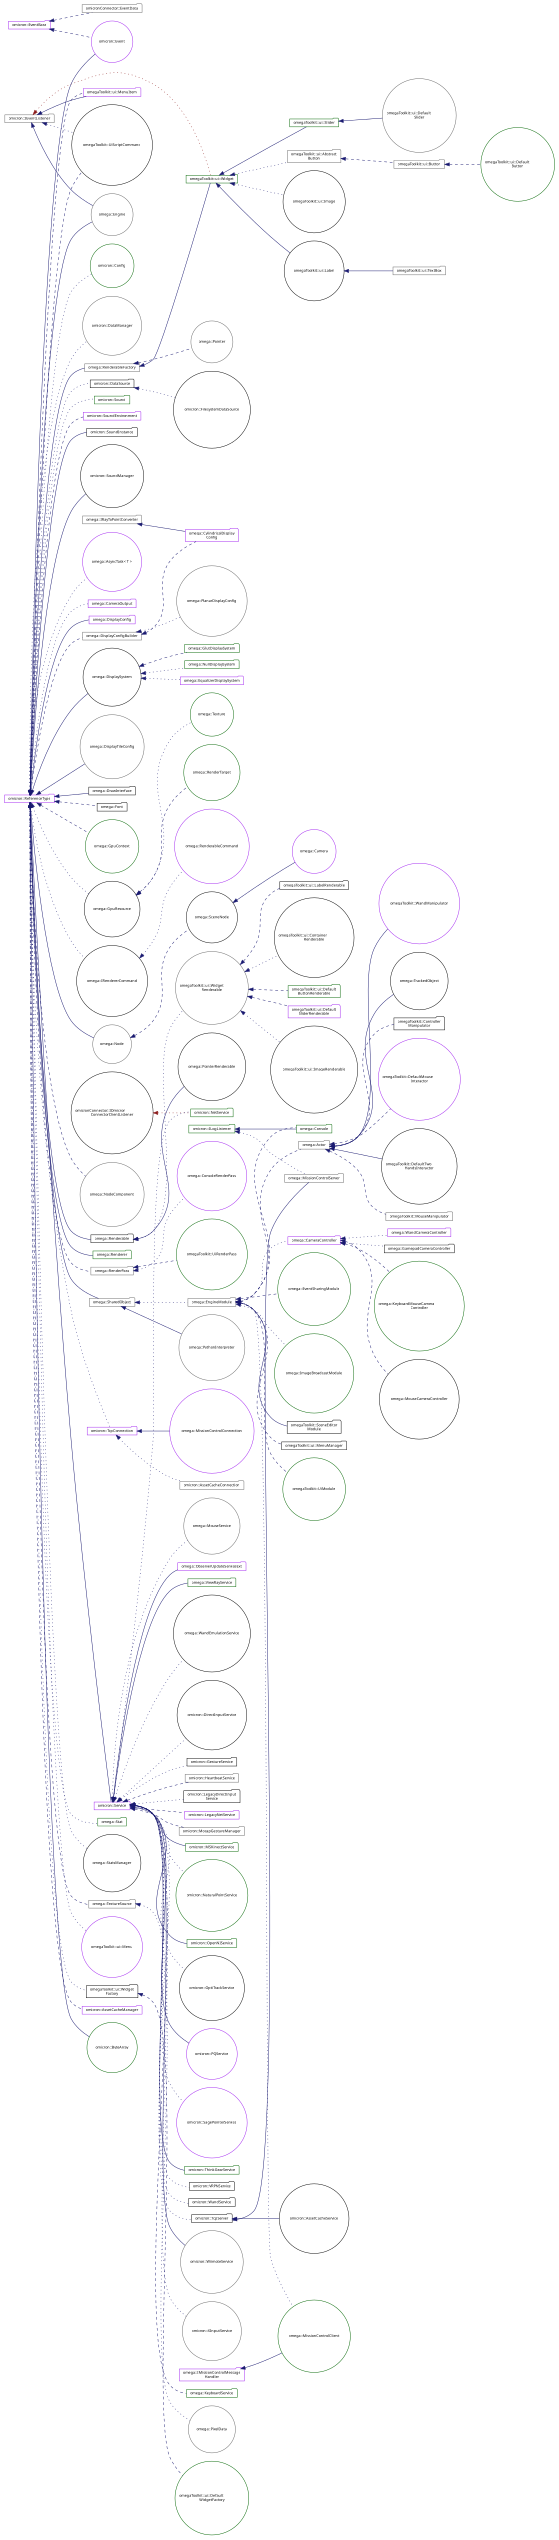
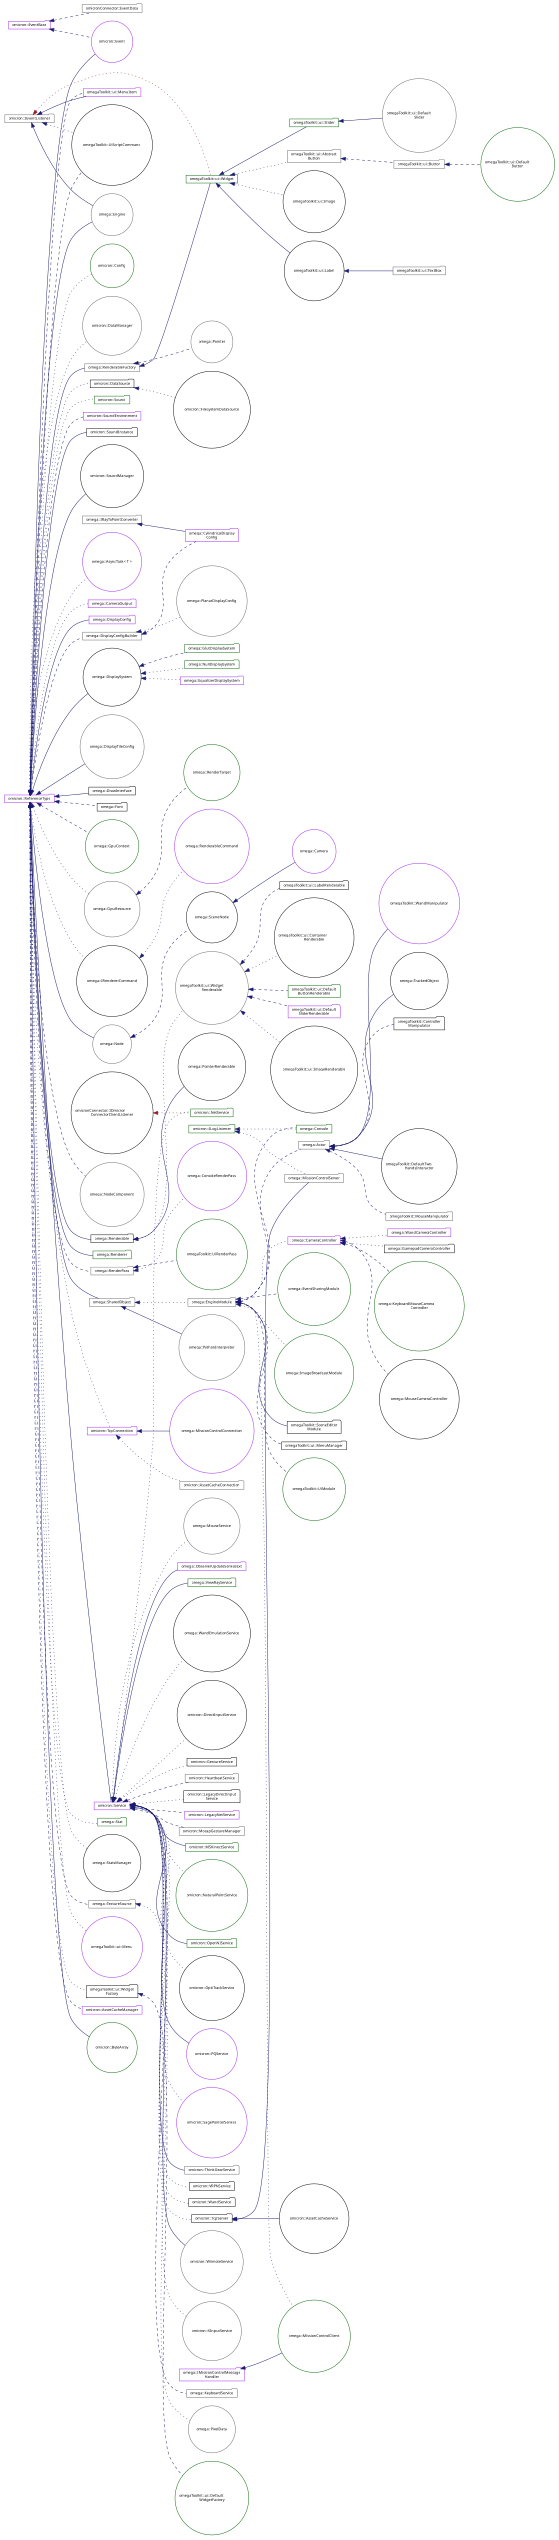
node "omega::Texture": removed
node "omega::GpuResource": color black -> gray40
node "omegaToolkit::DefaultMouse Interactor": removed
edge "omega::Console" -> "omicron::ILogListener": style solid -> dotted
node "omicron::ThinkGearService": color darkgreen -> gray40
node "omega::KeyboardService": color darkgreen -> gray40
